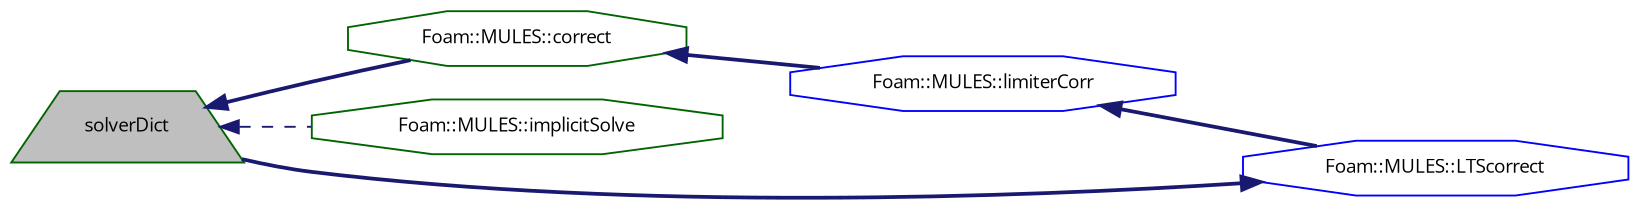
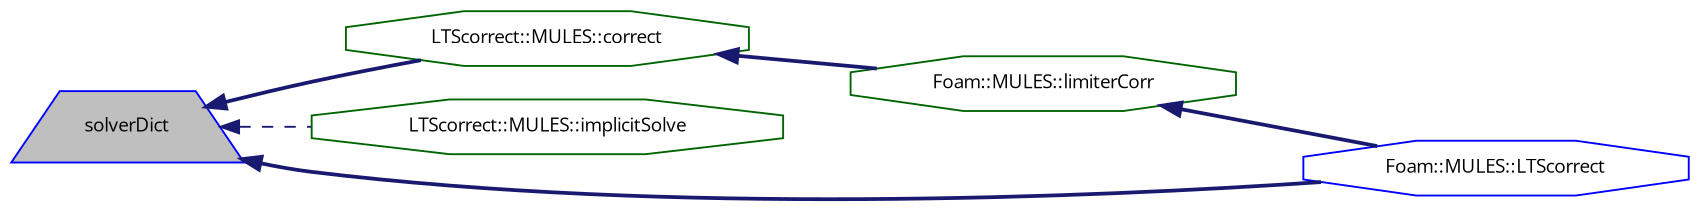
node "Foam::MULES::correct": label "Foam::MULES::correct" -> "LTScorrect::MULES::correct"
node "Foam::MULES::limiterCorr": color blue -> darkgreen
node "solverDict": color darkgreen -> blue
node "Foam::MULES::implicitSolve": label "Foam::MULES::implicitSolve" -> "LTScorrect::MULES::implicitSolve"
edge "solverDict" -> "Foam::MULES::LTScorrect": reversed
